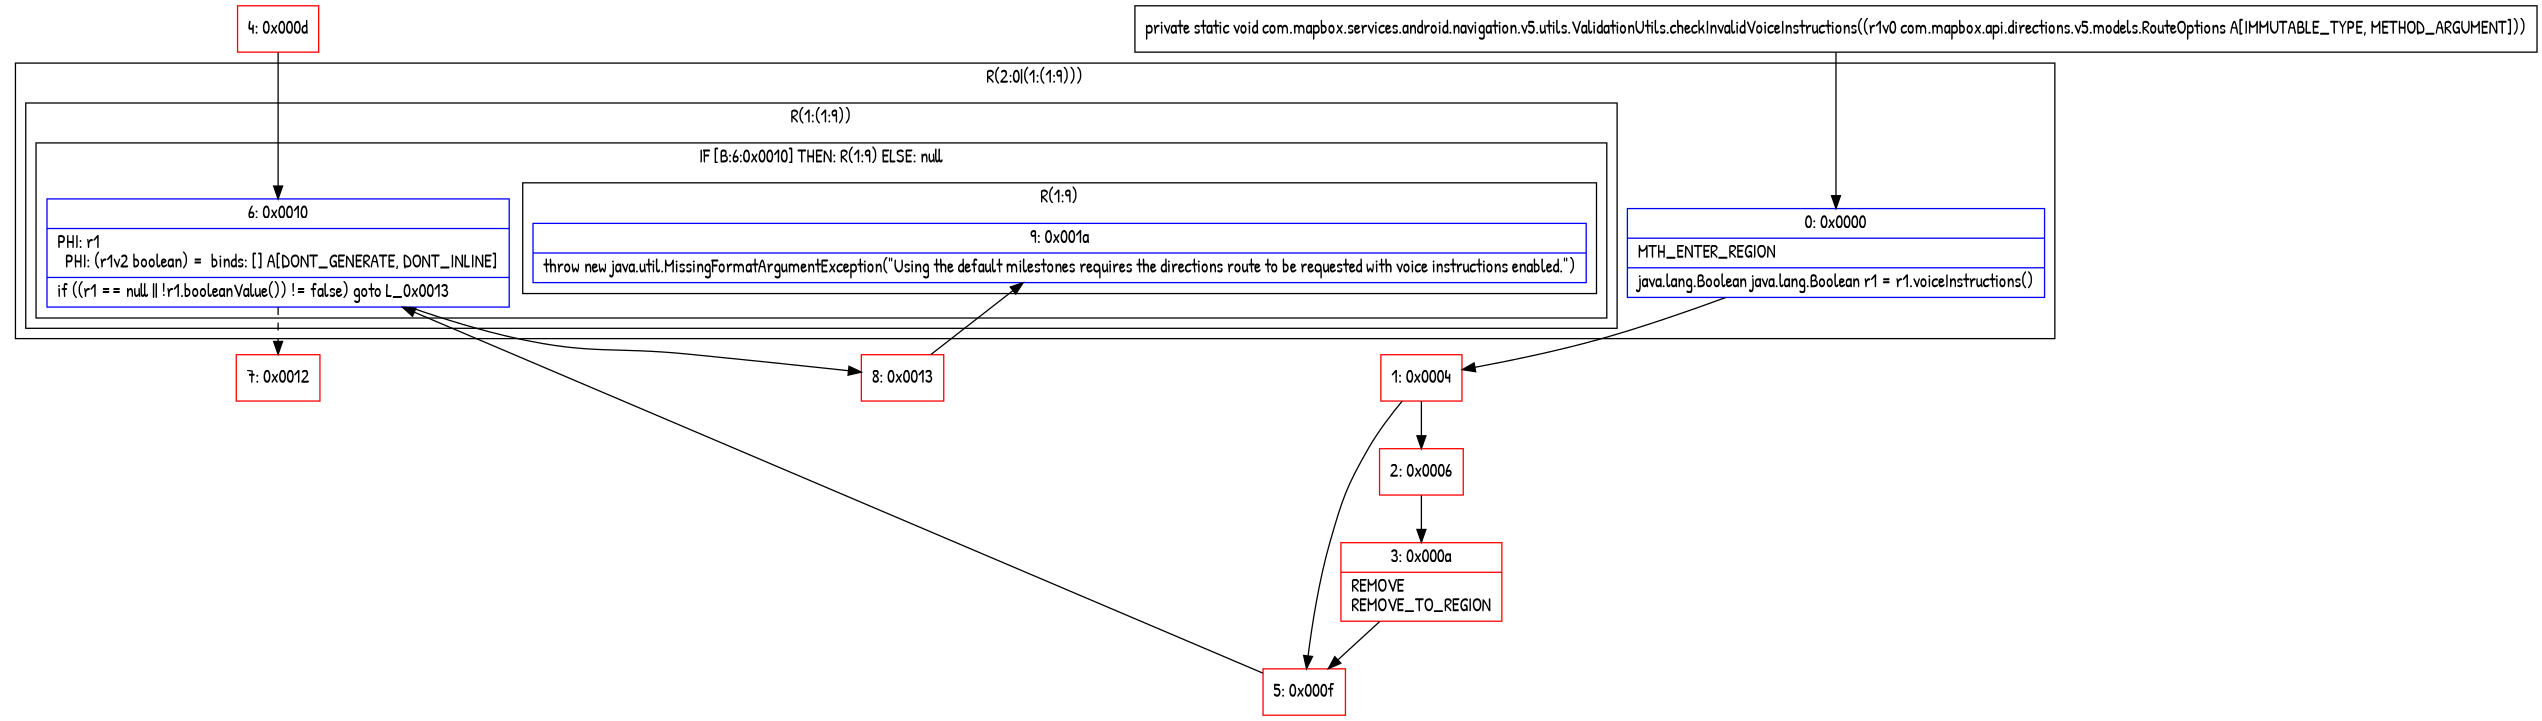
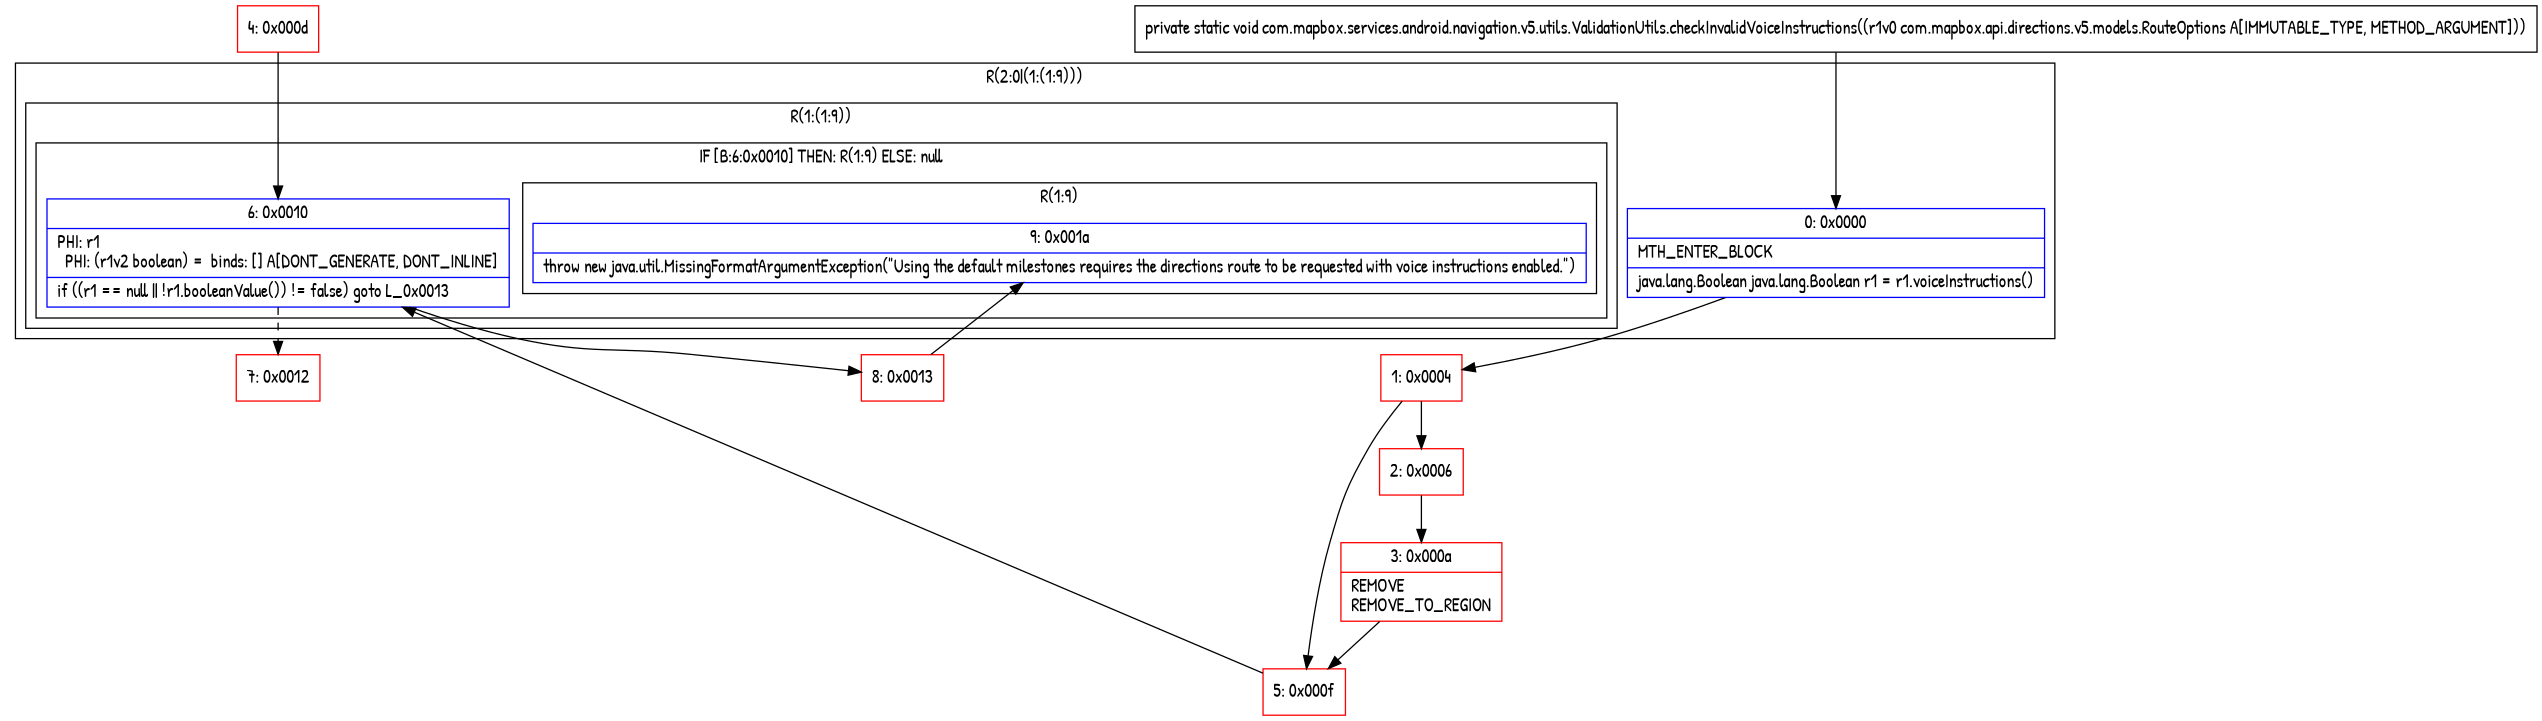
node "0: 0x0000": text "MTH_ENTER_REGION" -> "MTH_ENTER_BLOCK"
